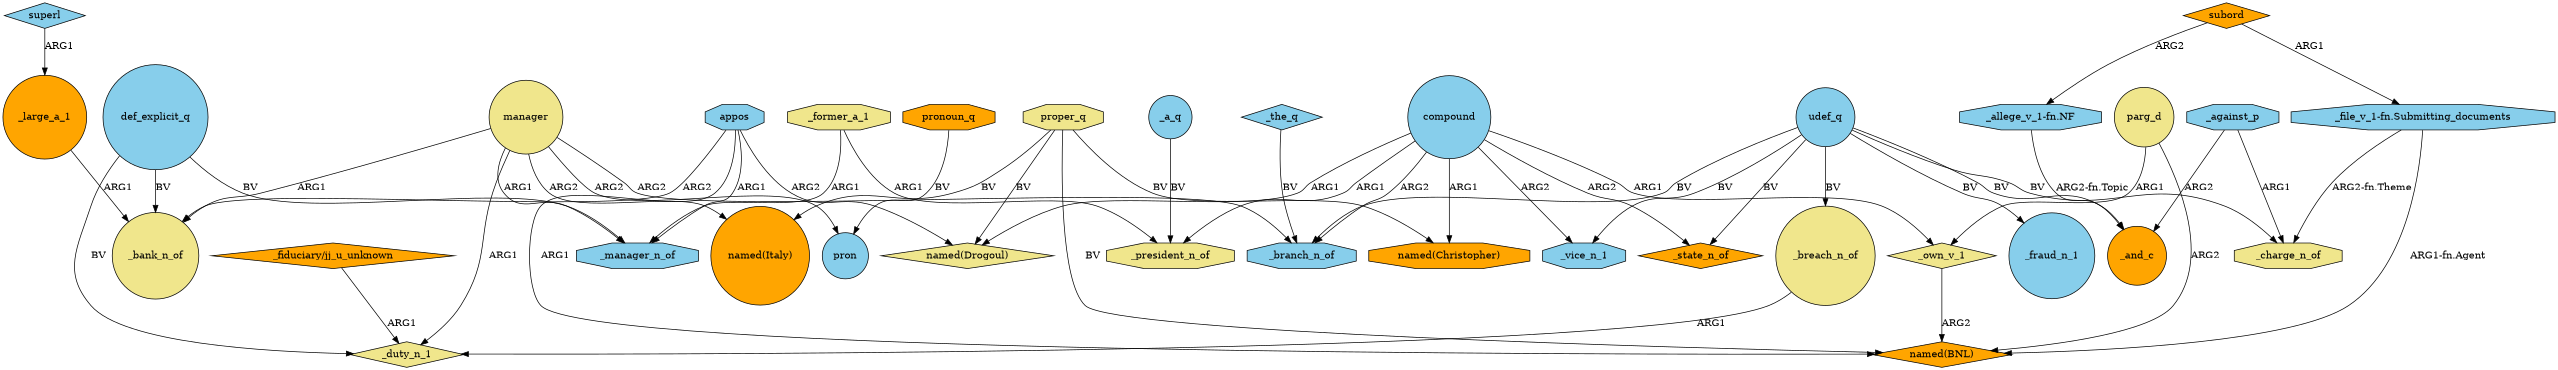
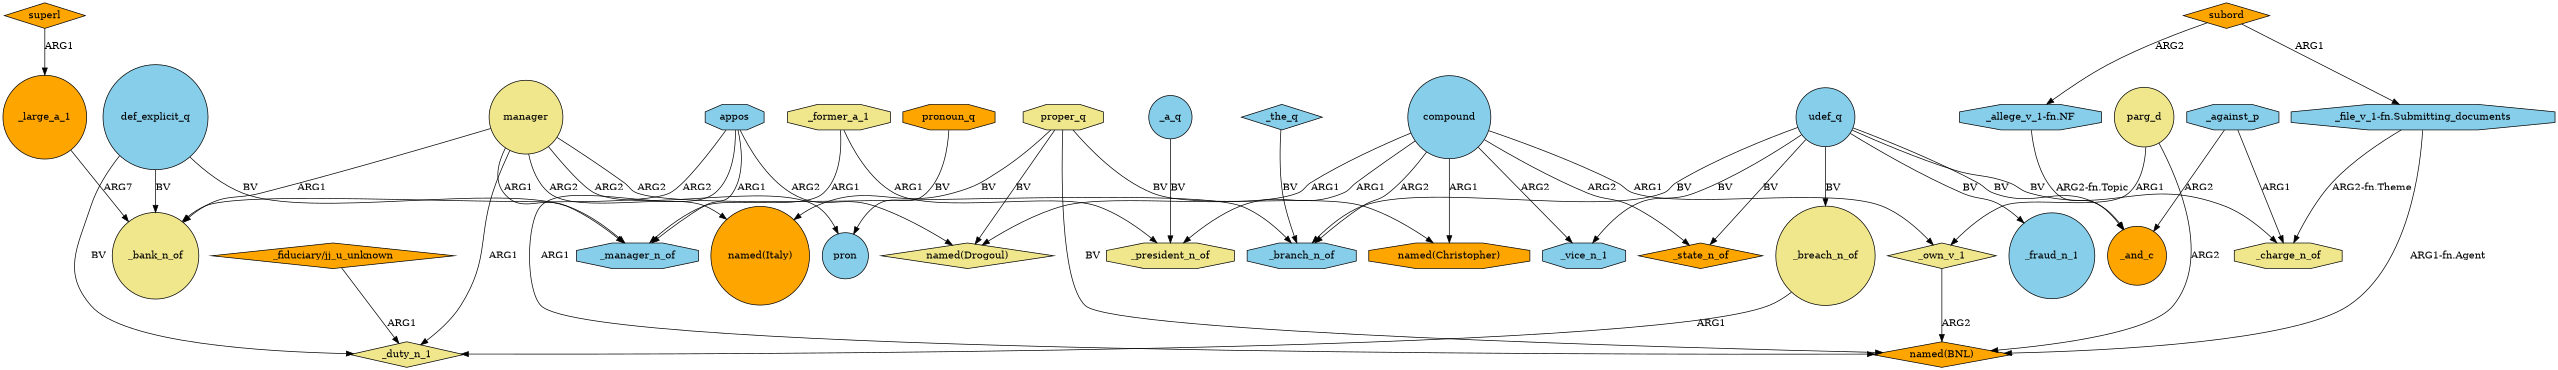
node "superl": fillcolor skyblue -> orange
edge "_large_a_1" -> "_bank_n_of": label "ARG1" -> "ARG7"
